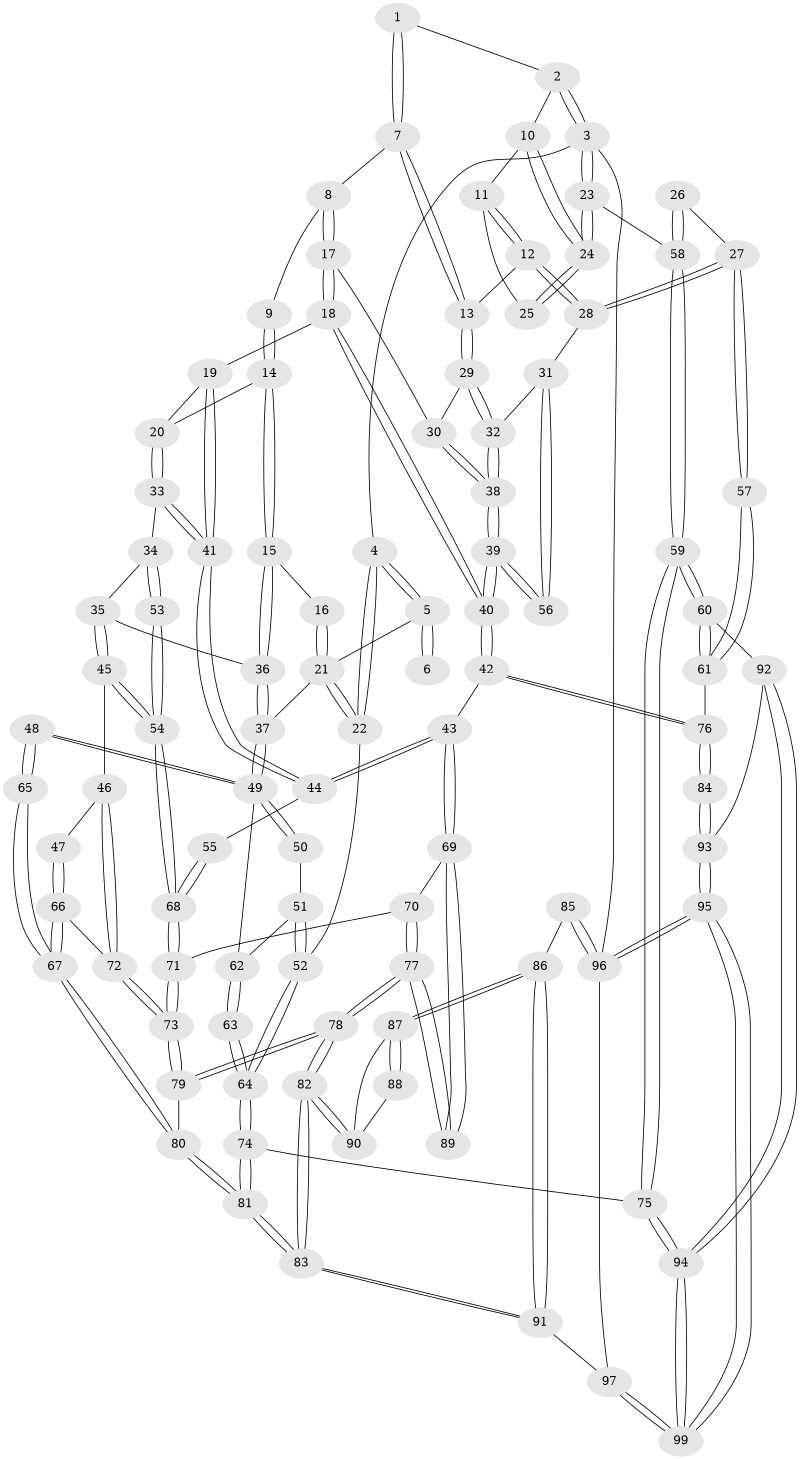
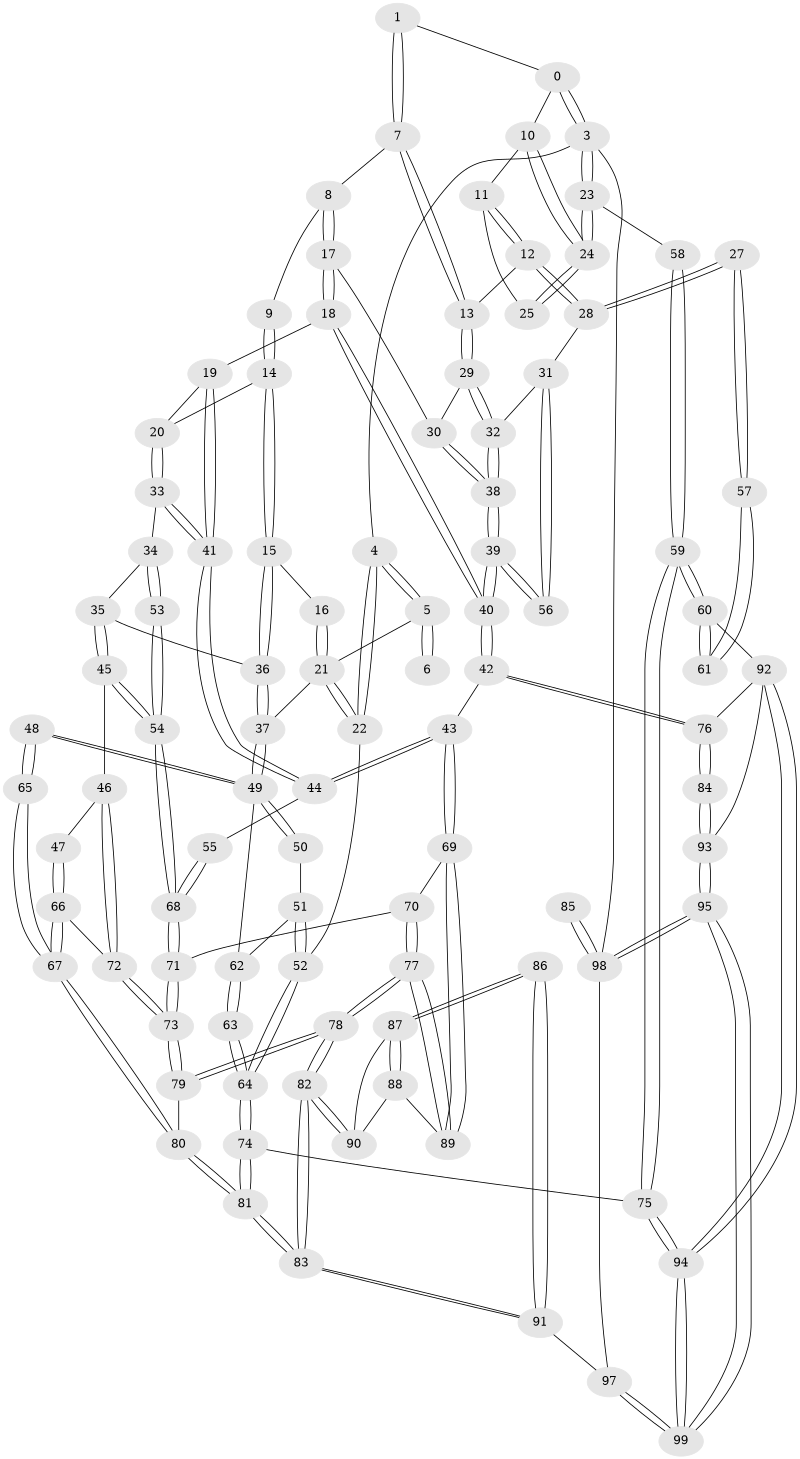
node "2": label "2" -> "0"
node "26": removed
edge "61" -- "76": now "92" -- "76"
edge "85" -- "86": removed
node "96": label "96" -> "98"
edge "88" -- "89": added
